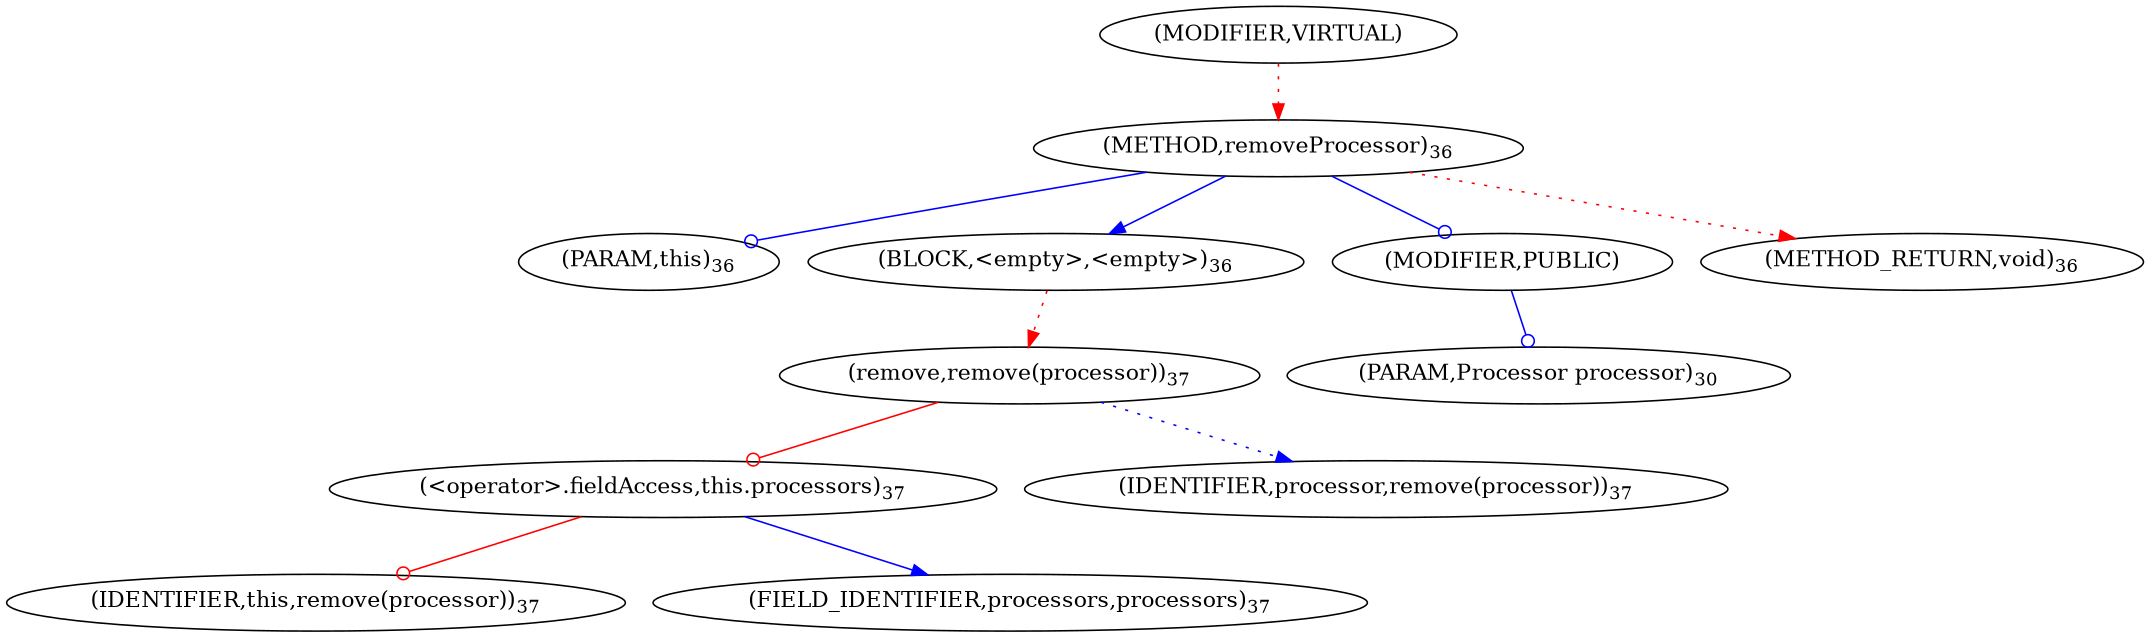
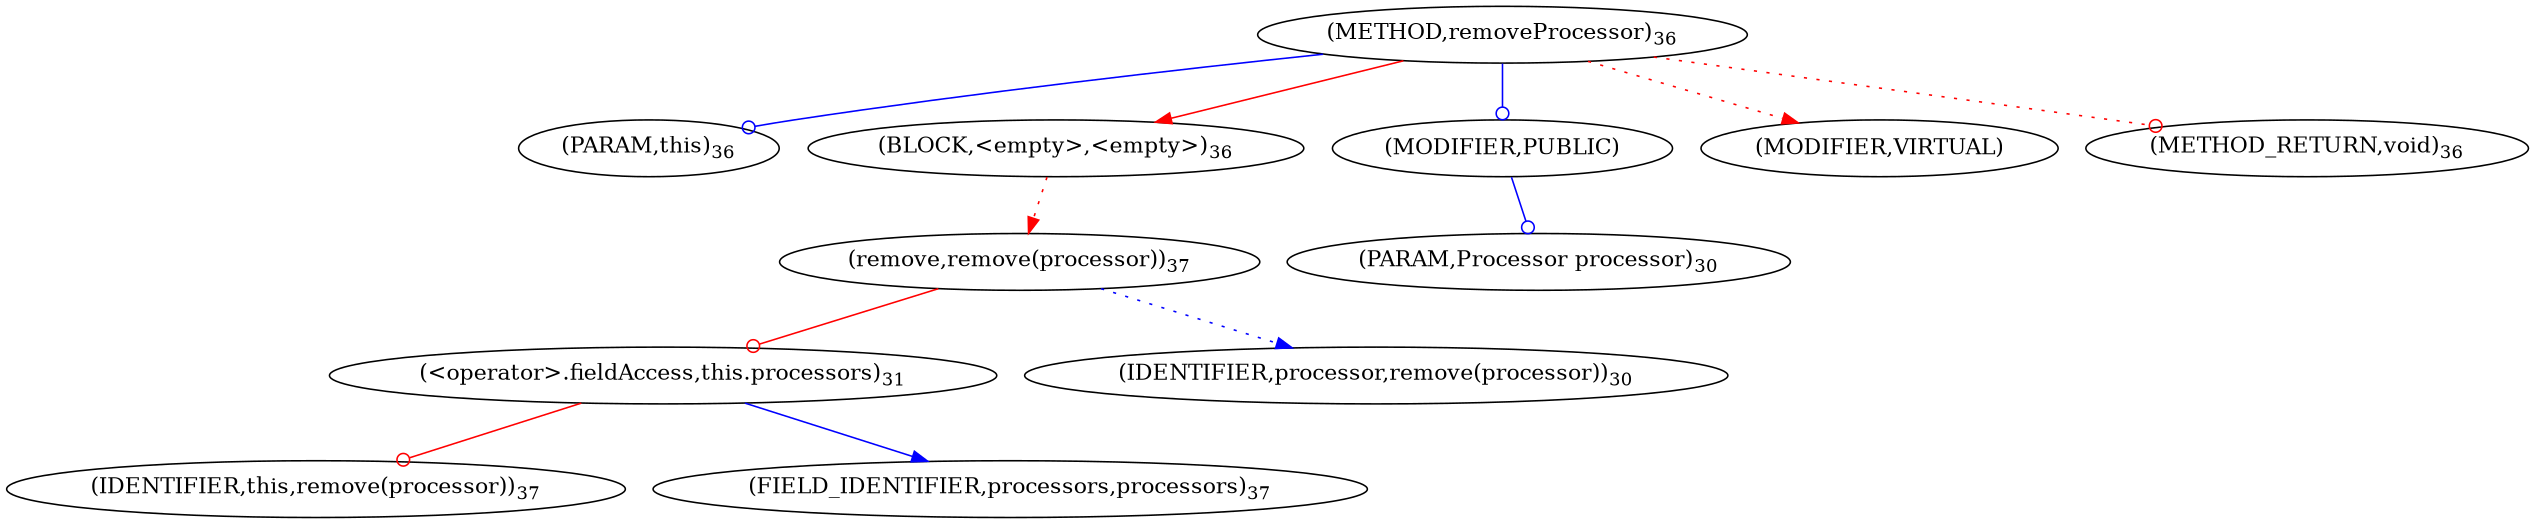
edge "(MODIFIER,VIRTUAL)" -> "(METHOD,removeProcessor)": reversed
edge "(METHOD,removeProcessor)" -> "(BLOCK,<empty>,<empty>)": color blue -> red
edge "(METHOD,removeProcessor)" -> "(METHOD_RETURN,void)": arrowhead normal -> odot
node "(<operator>.fieldAccess,this.processors)": text "37" -> "31"
node "(IDENTIFIER,processor,remove(processor))": text "37" -> "30"
